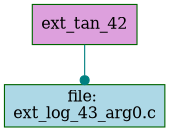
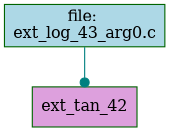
edge "ext_tan_42" -> "file: ext_log_43_arg0.c": reversed
